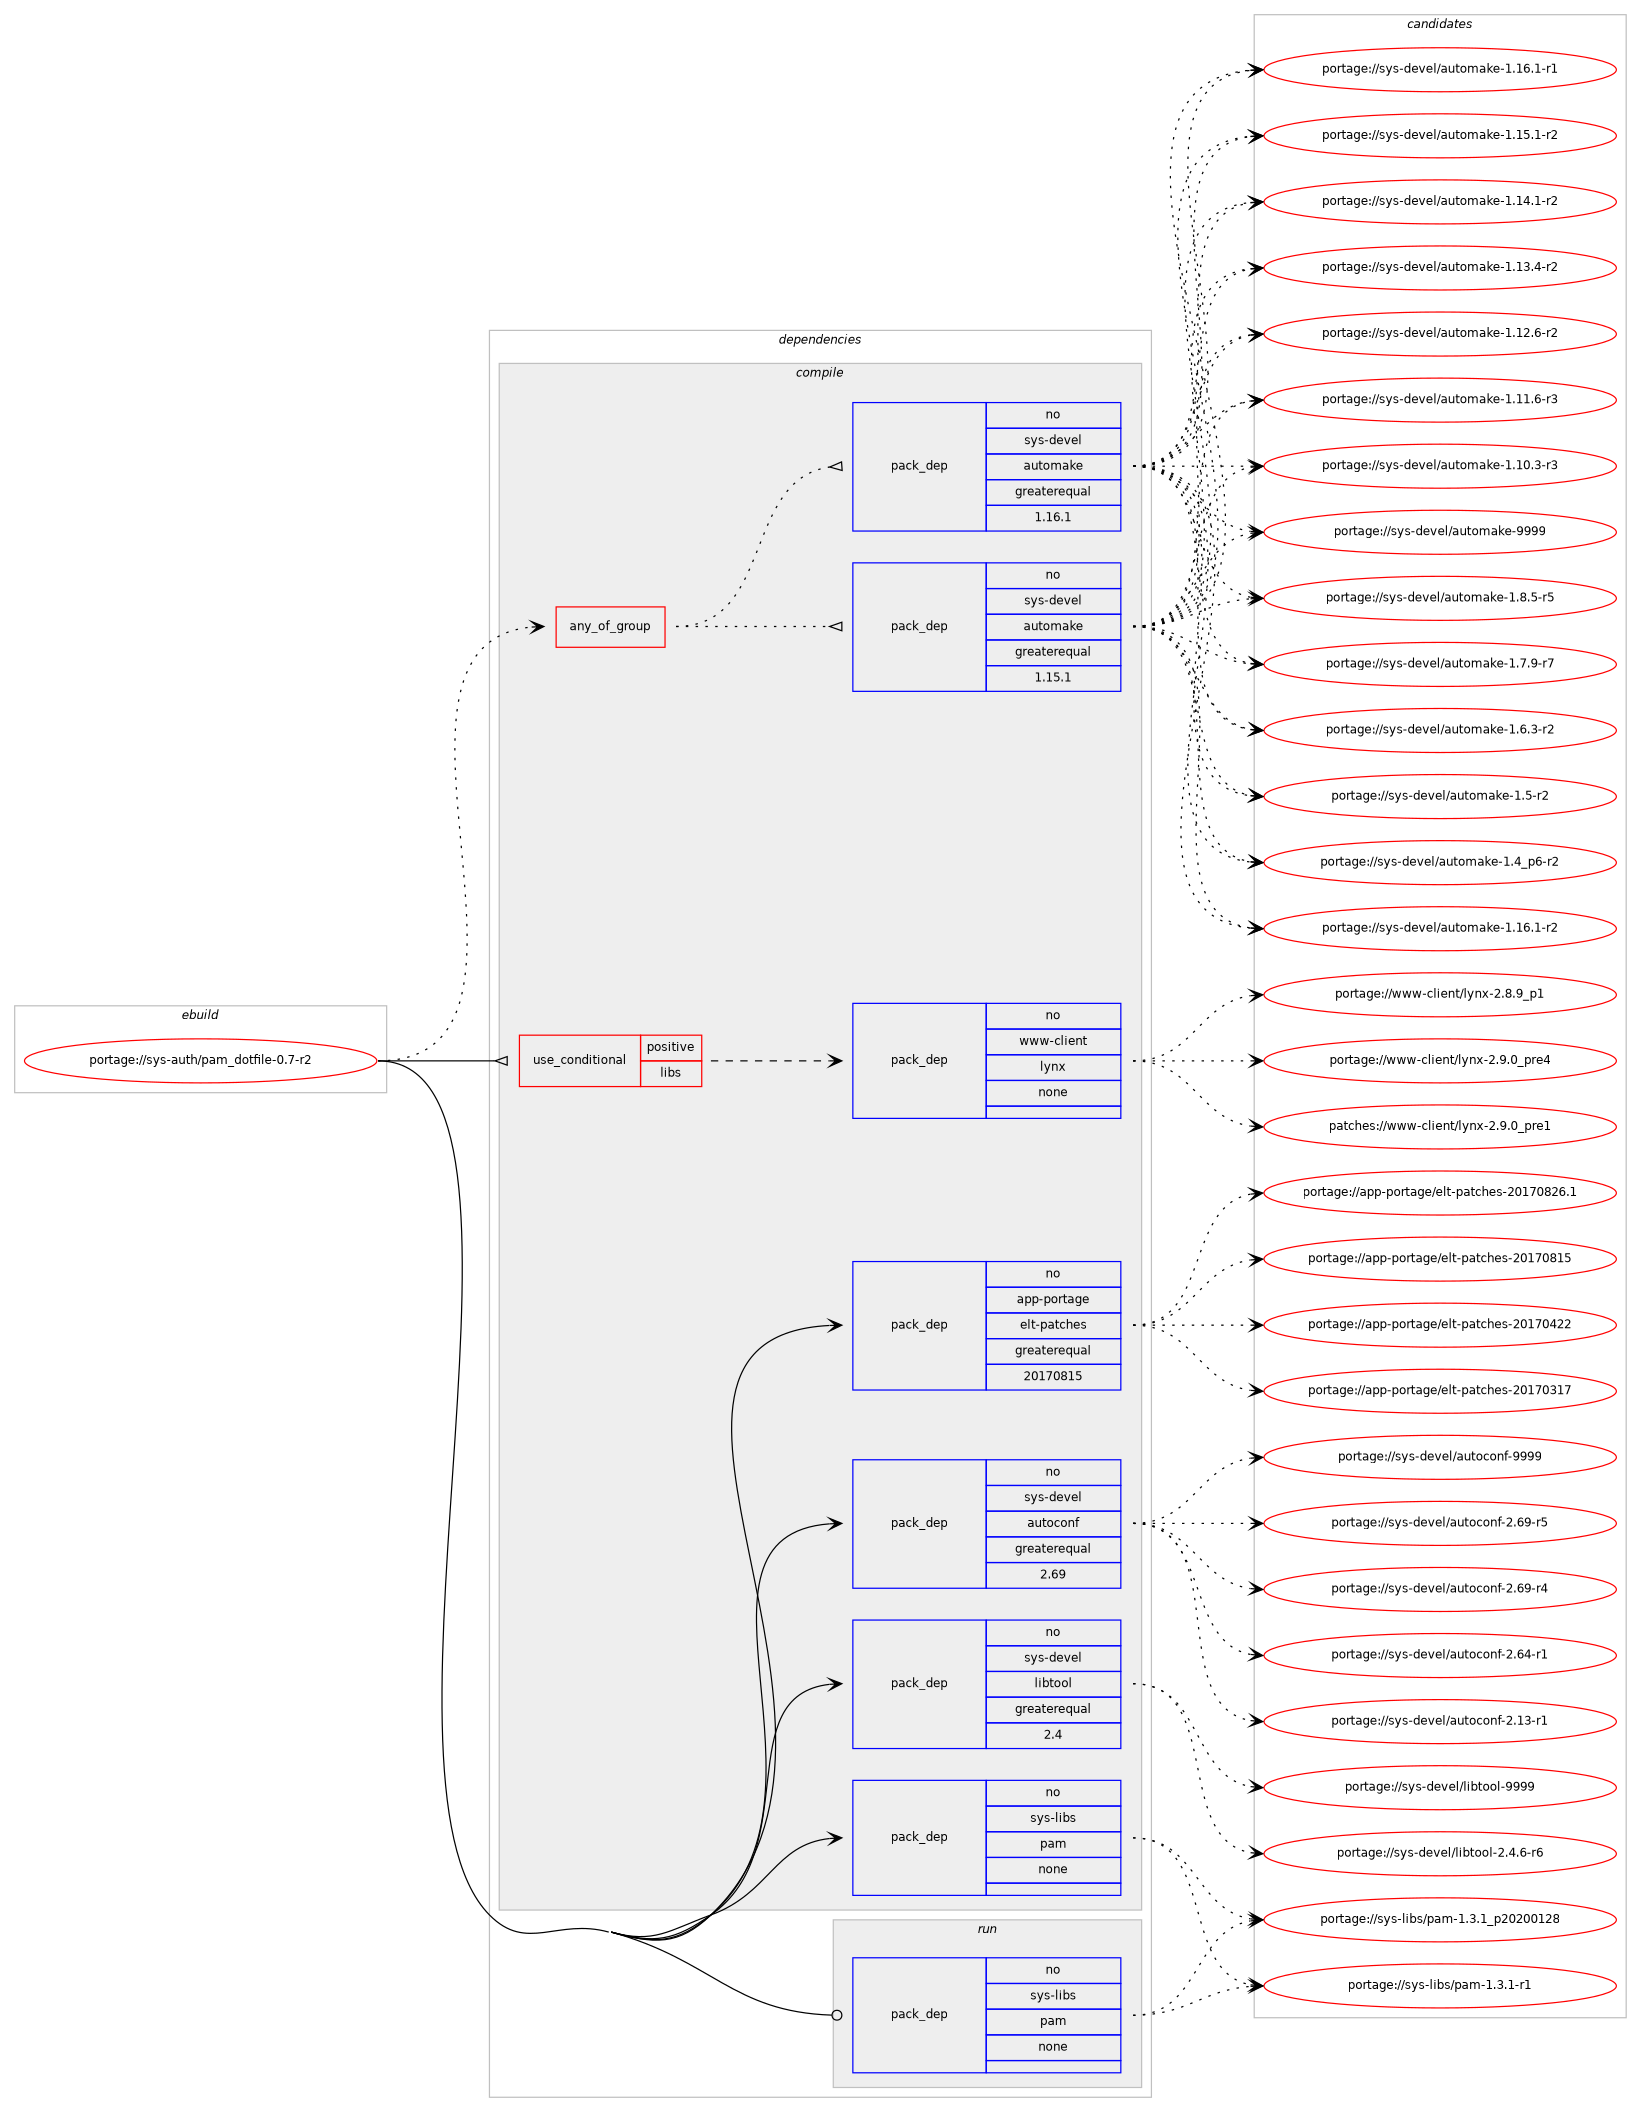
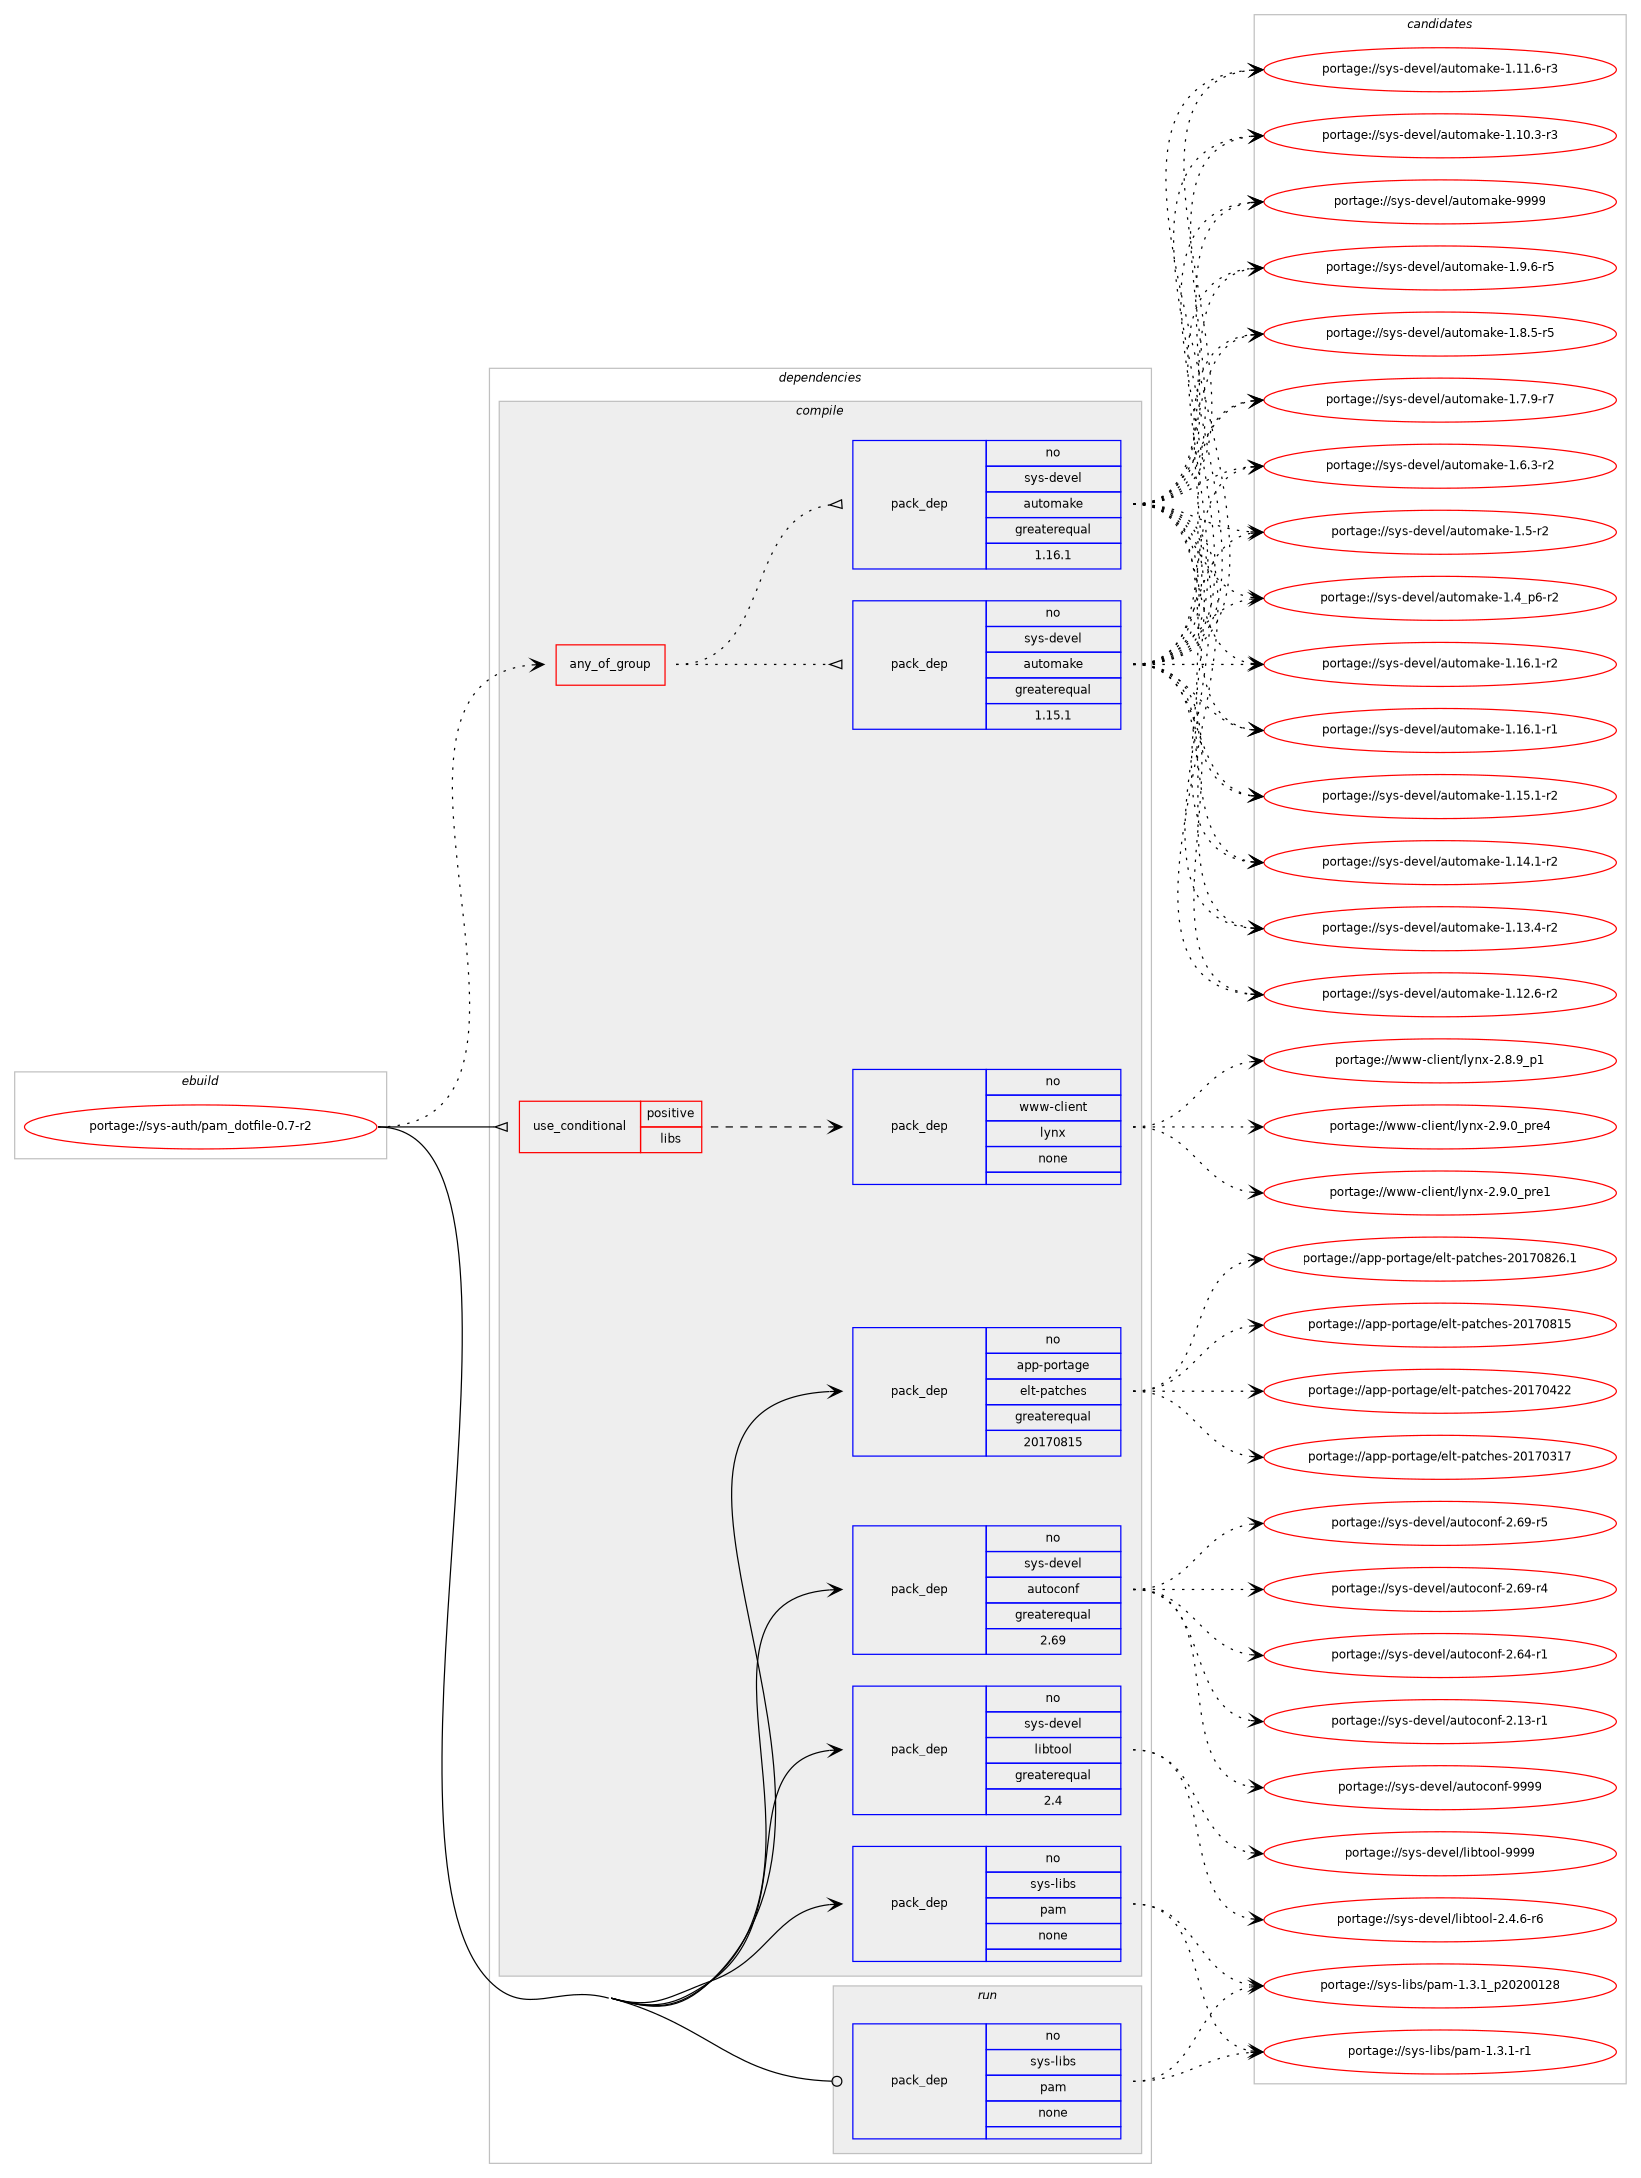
node "portage://sys-devel/automake-1.9.6-r5": added
node "patches://www-client/lynx-2.9.0_pre1": label "patches://www-client/lynx-2.9.0_pre1" -> "portage://www-client/lynx-2.9.0_pre1"
